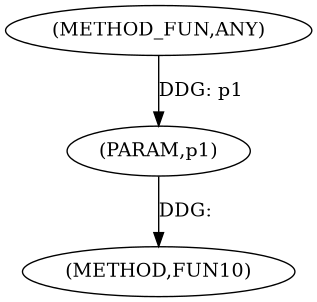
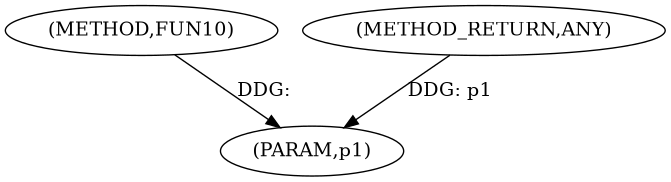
node "(METHOD_FUN,ANY)": label "(METHOD_FUN,ANY)" -> "(METHOD_RETURN,ANY)"
edge "(PARAM,p1)" -> "(METHOD,FUN10)": reversed
